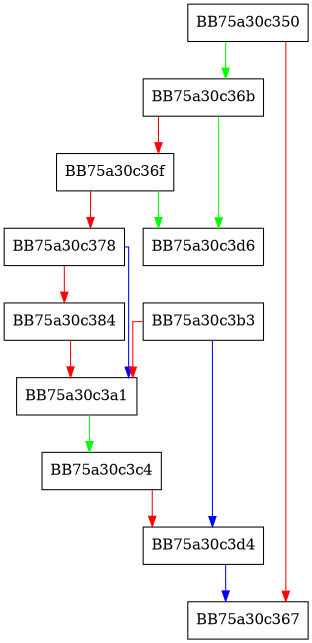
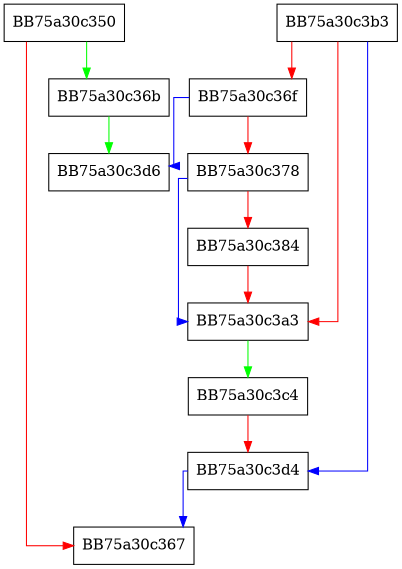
edge "BB75a30c36b" -> "BB75a30c36f": now "BB75a30c3b3" -> "BB75a30c36f"
edge "BB75a30c36f" -> "BB75a30c3d6": color green -> blue
node "BB75a30c3a1": label "BB75a30c3a1" -> "BB75a30c3a3"
